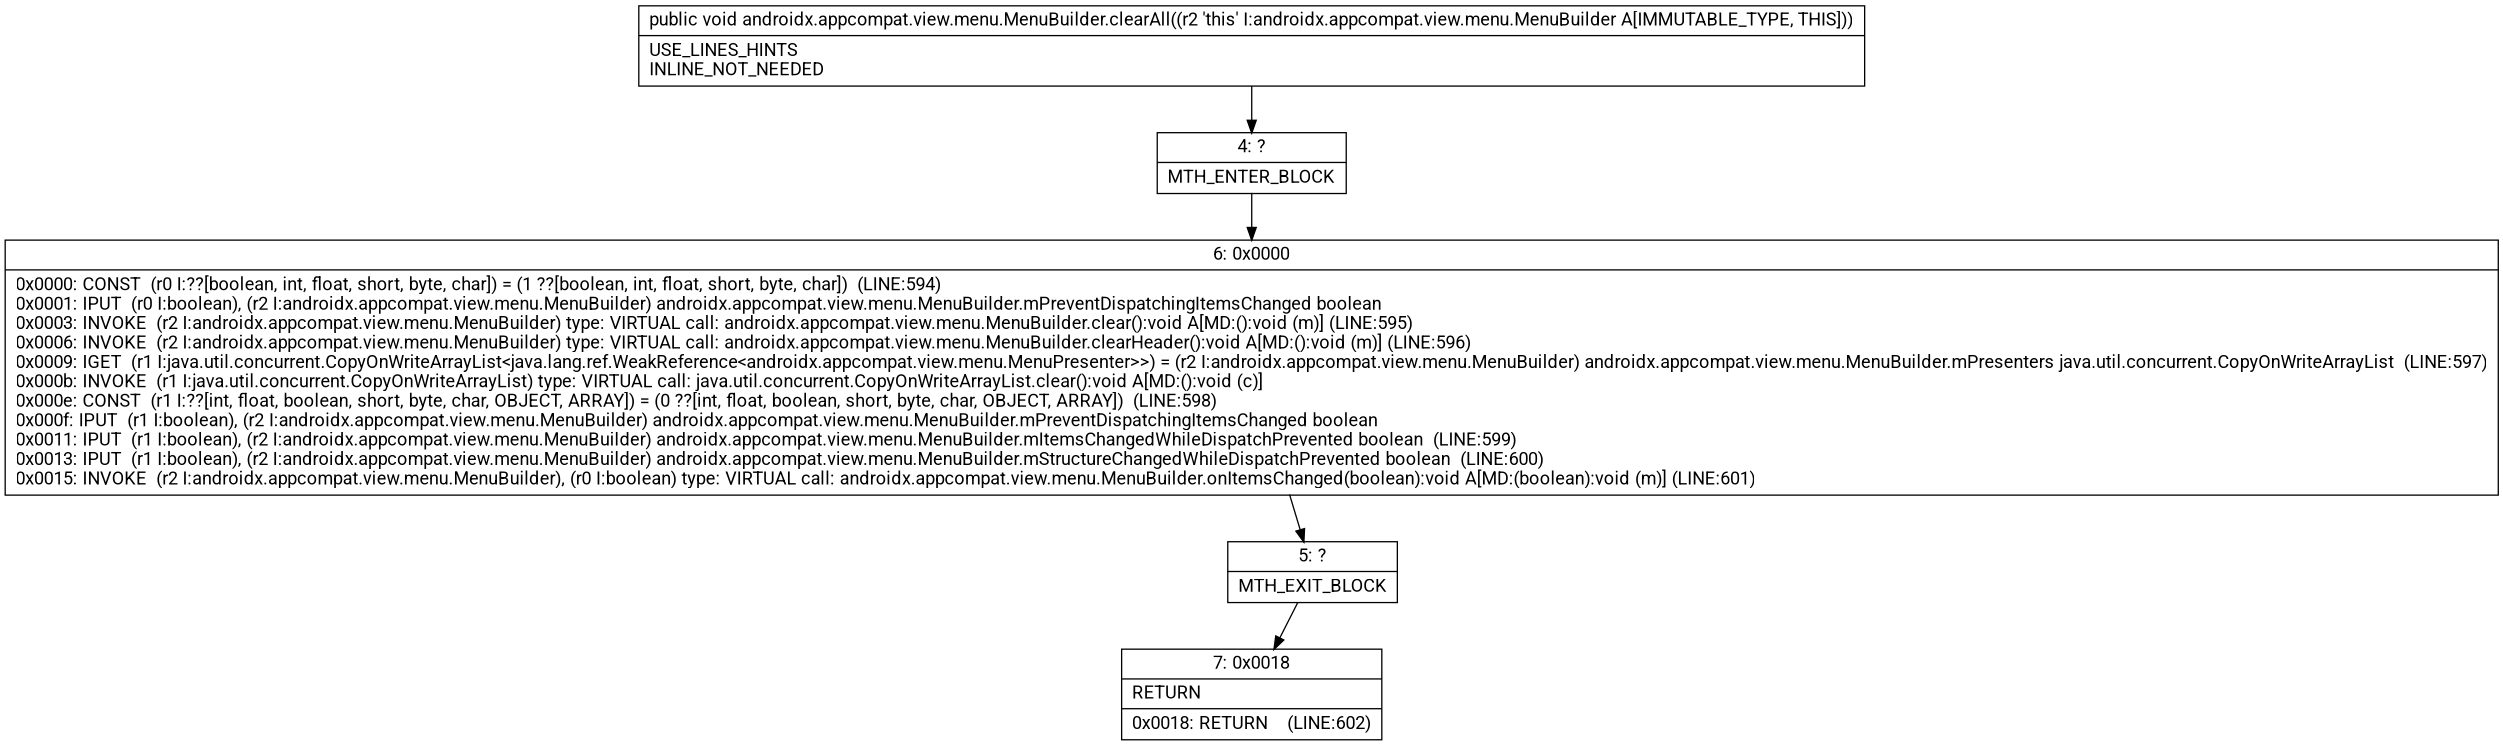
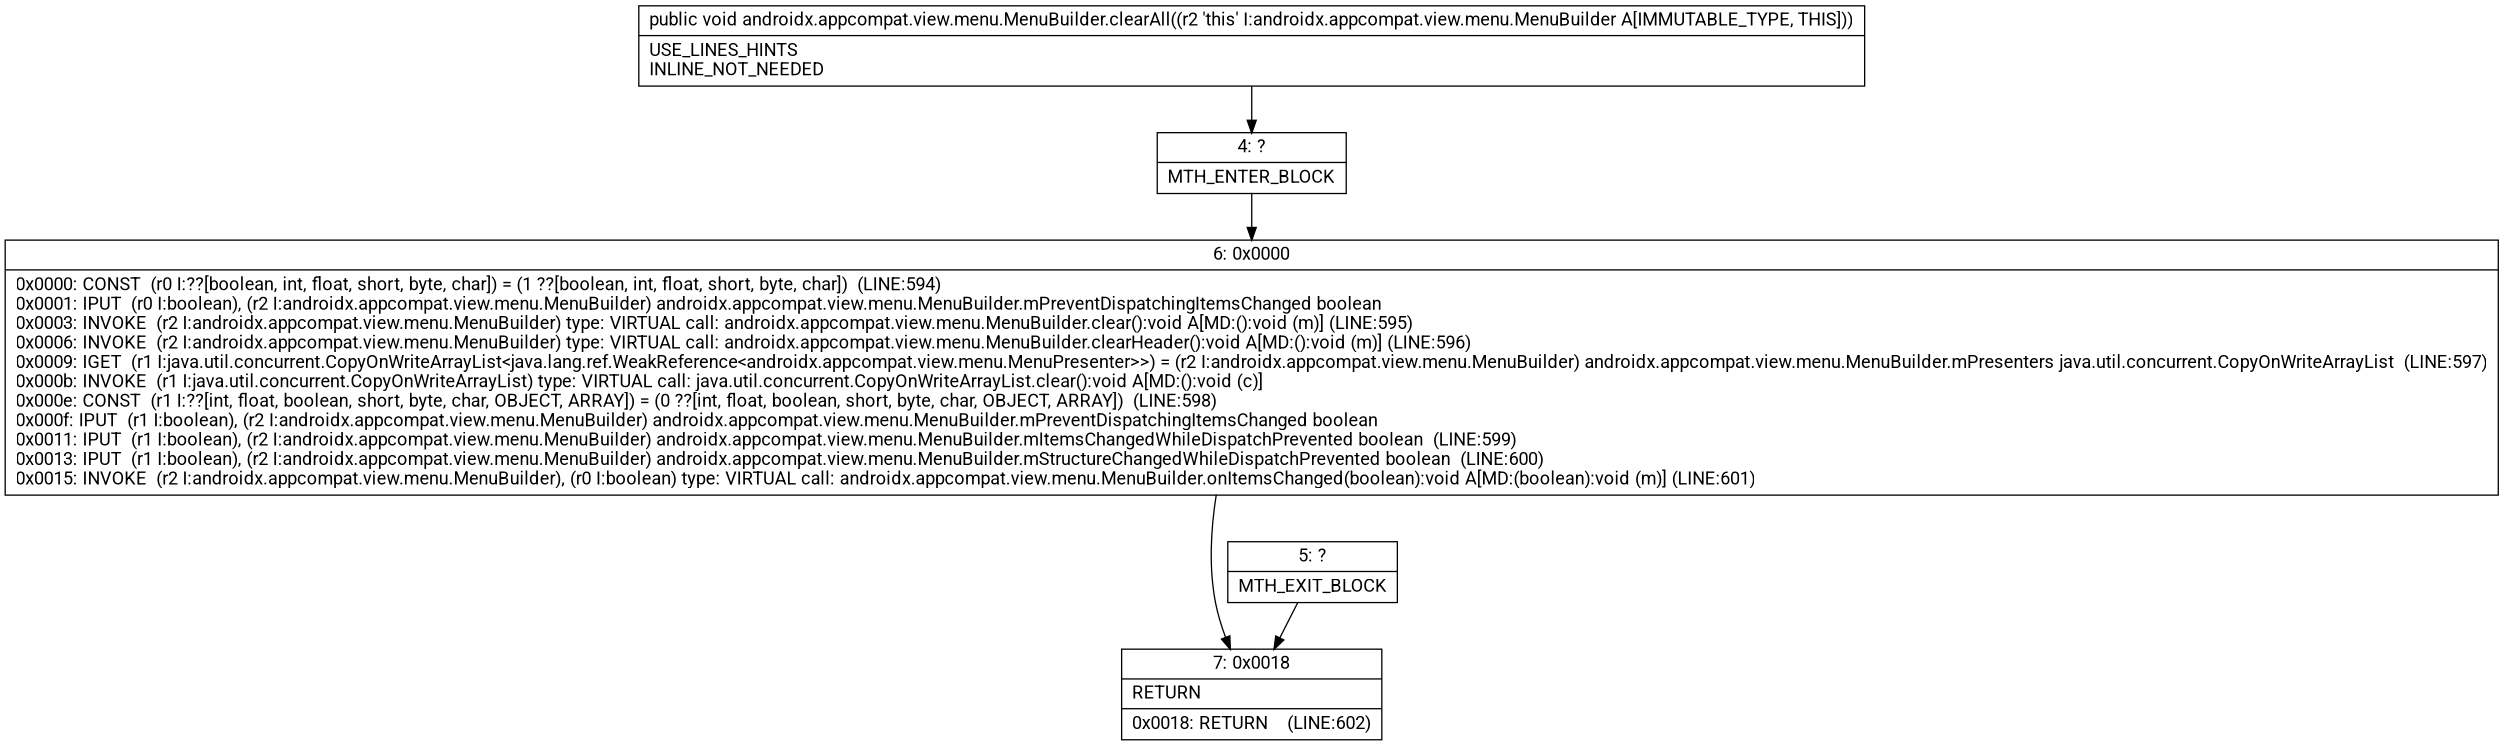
edge "6: 0x0000" -> "5: ?": now "6: 0x0000" -> "7: 0x0018"
